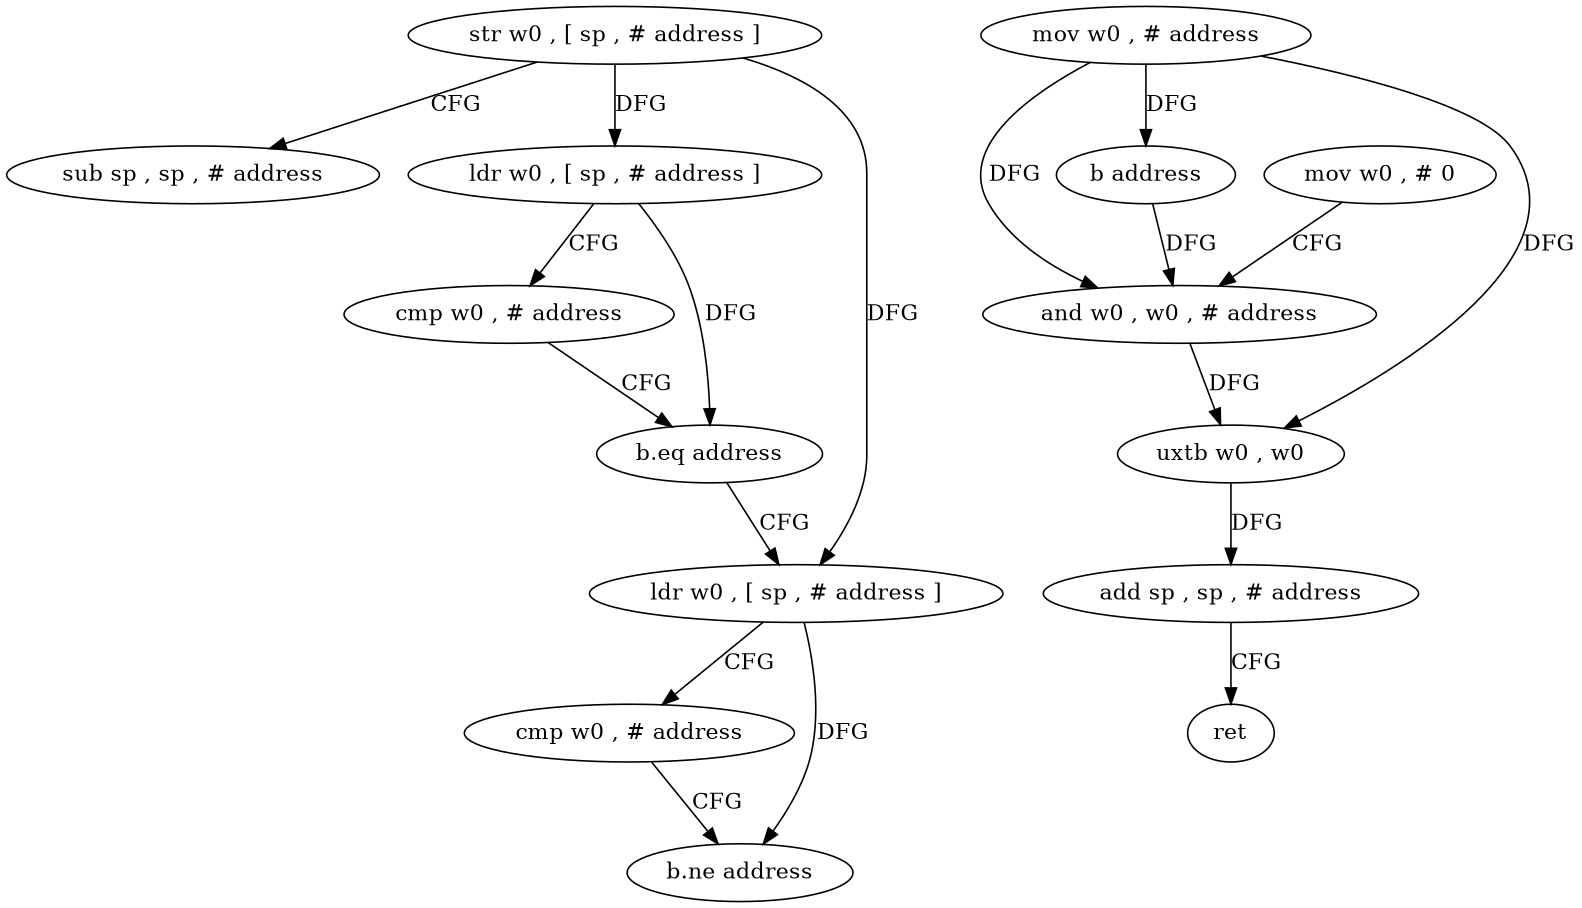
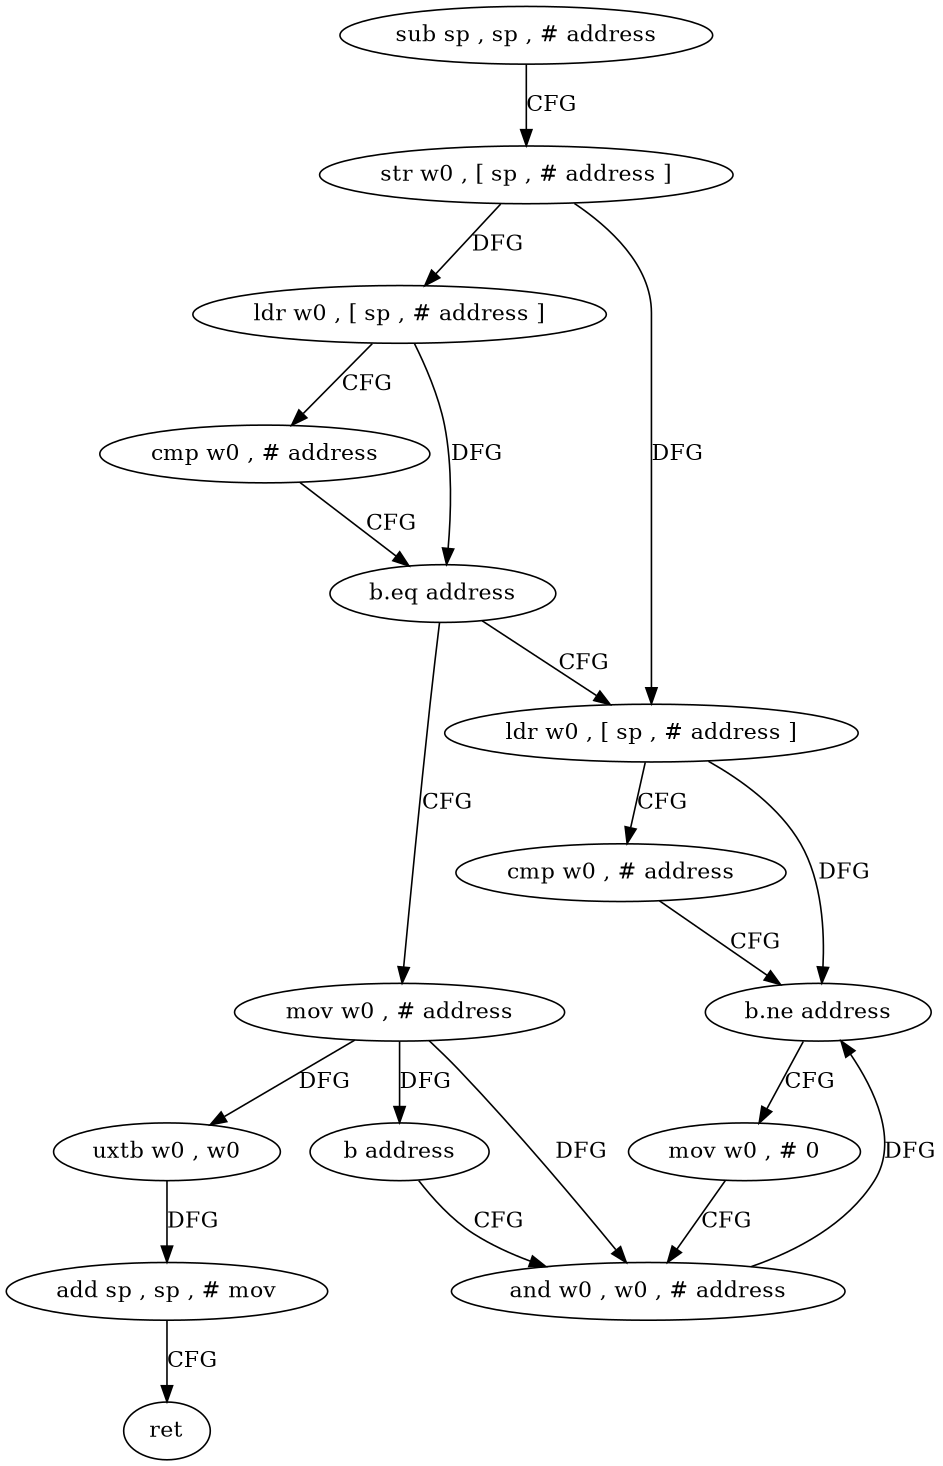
edge "str w0 , [ sp , # address ]" -> "sub sp , sp , # address": reversed
edge "b address" -> "and w0 , w0 , # address": label "DFG" -> "CFG"
edge "and w0 , w0 , # address" -> "uxtb w0 , w0": now "and w0 , w0 , # address" -> "b.ne address"
node "add sp , sp , # address": label "add sp , sp , # address" -> "add sp , sp , # mov"
edge "b.eq address" -> "mov w0 , # address": added, label "CFG"
edge "b.ne address" -> "mov w0 , # 0": added, label "CFG"
